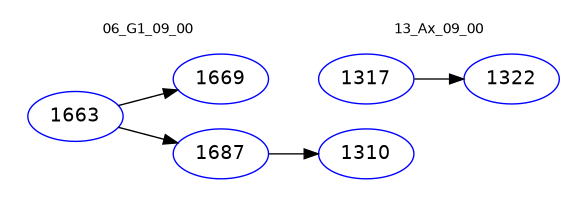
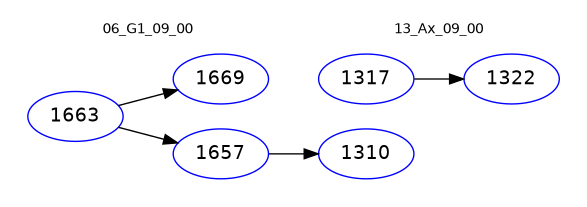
node "1687": label "1687" -> "1657"
